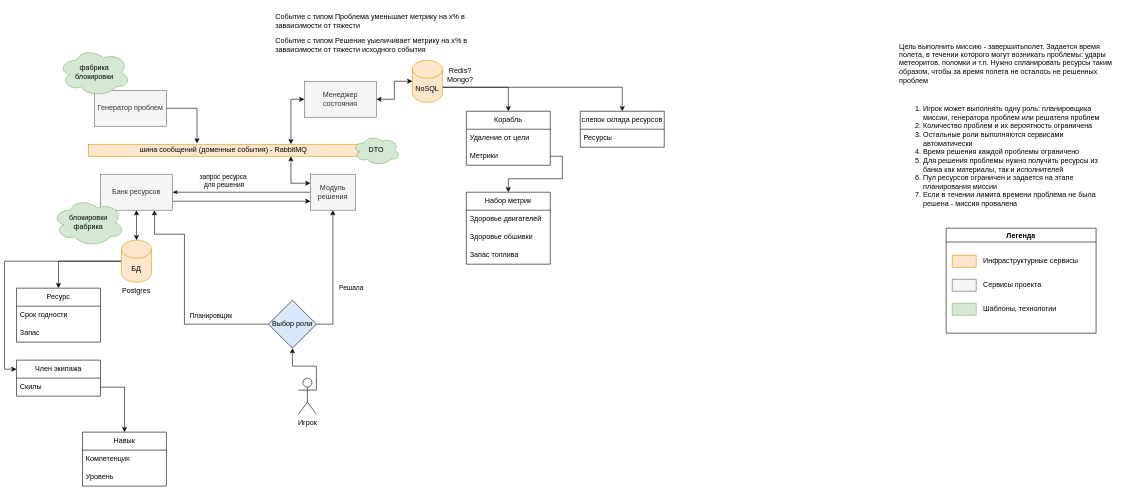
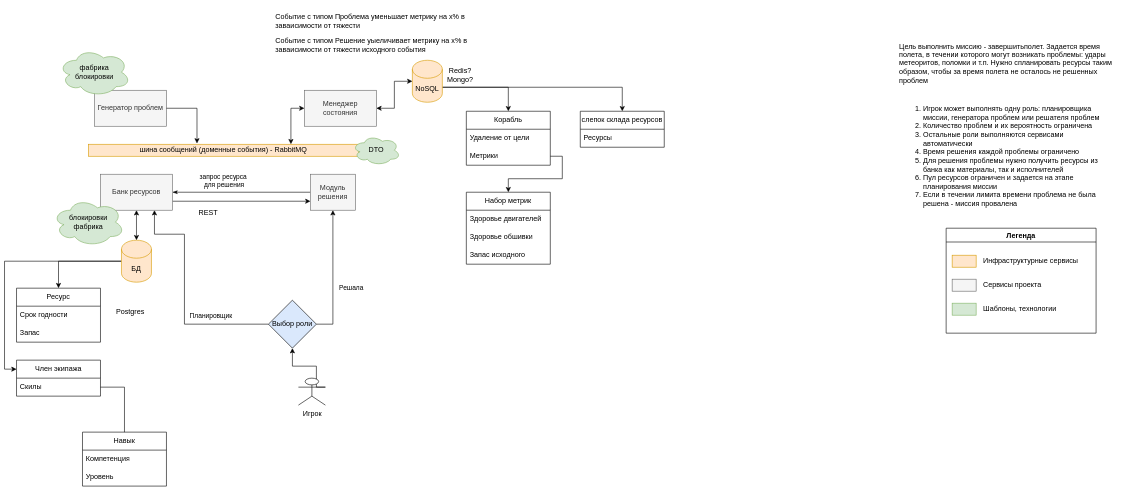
node "Менеджер состояния": moved (341, 99) -> (341, 108)
edge "шина сообщений (доменные события) - RabbitMQ" -- "Модуль решения": removed
node "REST": added
node "Запас топлива": label "Запас топлива" -> "Запас исходного"
node "Postgres": moved (137, 291) -> (131, 312)
node "Игрок": size 18x36 -> 27x27
edge "Скилы" -> "Навык": arrowhead classic -> none
